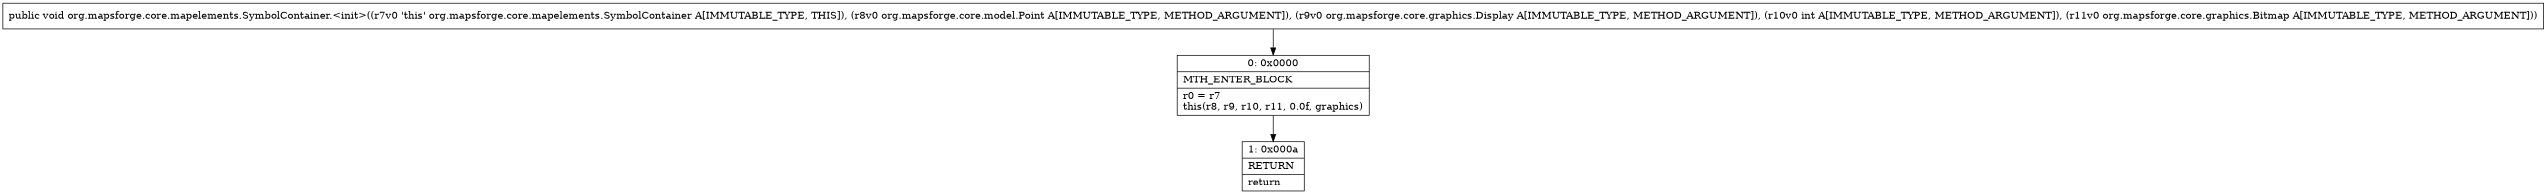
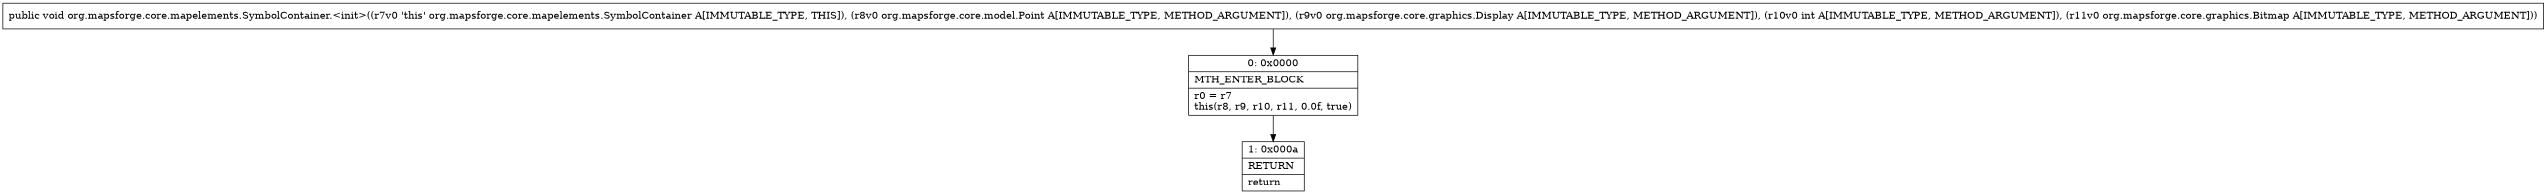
node "0: 0x0000": text "this(r8, r9, r10, r11, 0.0f, graphics)" -> "this(r8, r9, r10, r11, 0.0f, true)"
